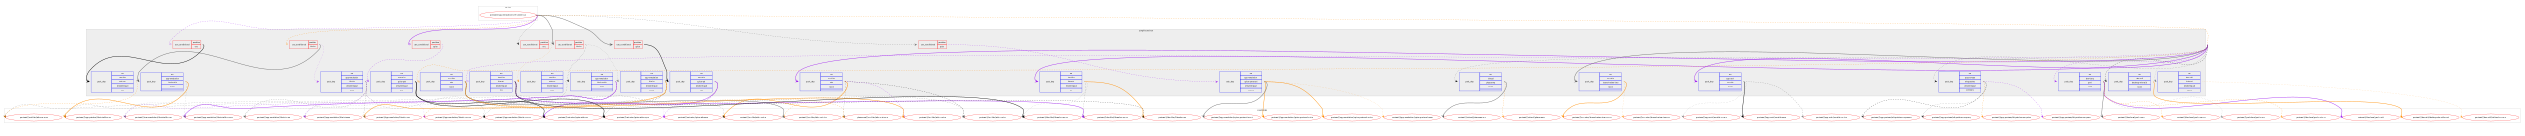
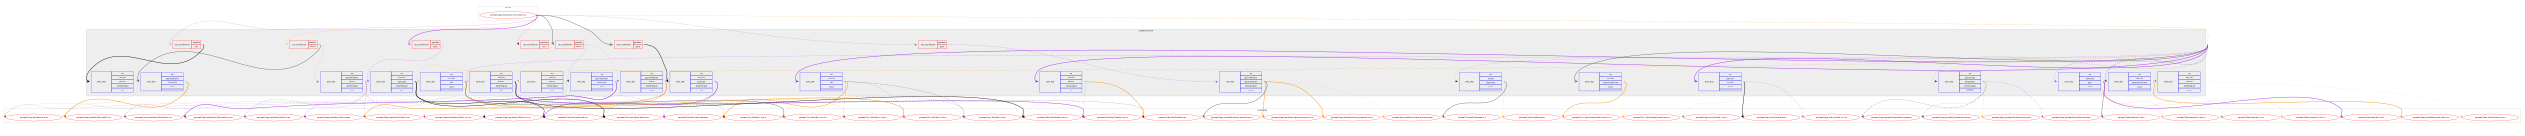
node "pkgconfig://x11-libs/gtk+-2.24.32-r1": label "pkgconfig://x11-libs/gtk+-2.24.32-r1" -> "portage://x11-libs/gtk+-2.24.32-r1"
node "portage://pack-lang/perl-5.30.1": label "portage://pack-lang/perl-5.30.1" -> "portage://dev-lang/perl-5.30.1"
